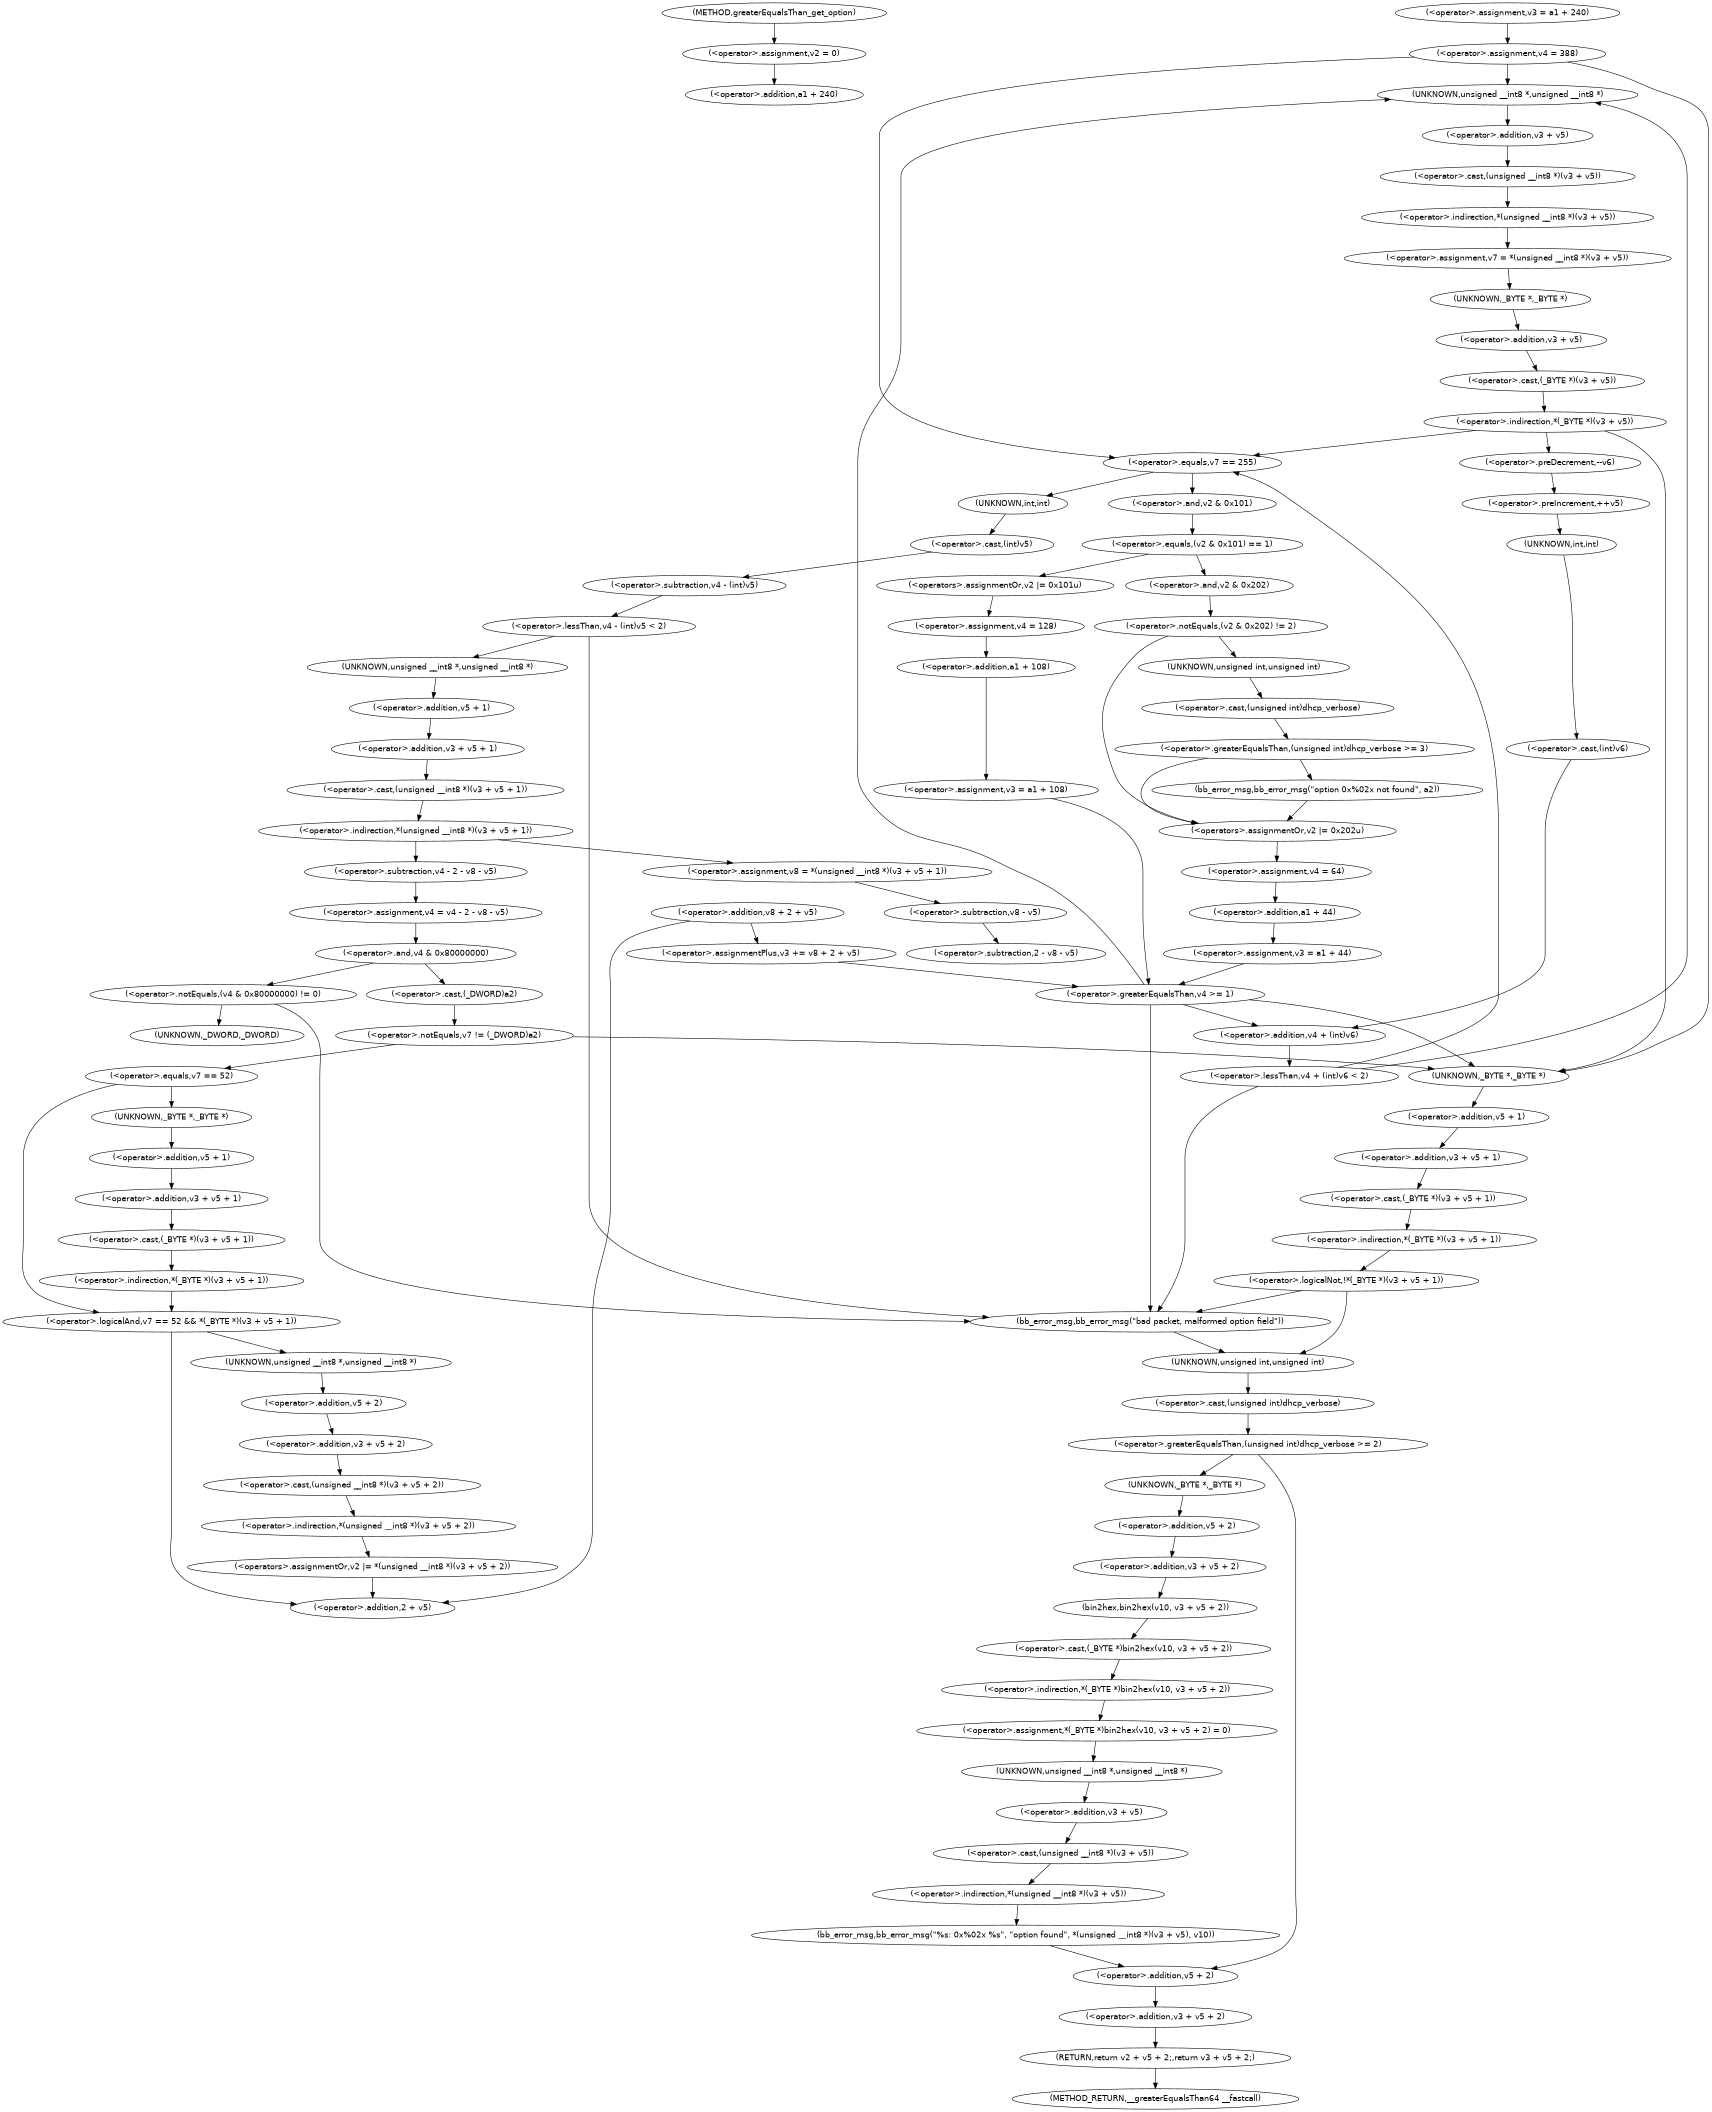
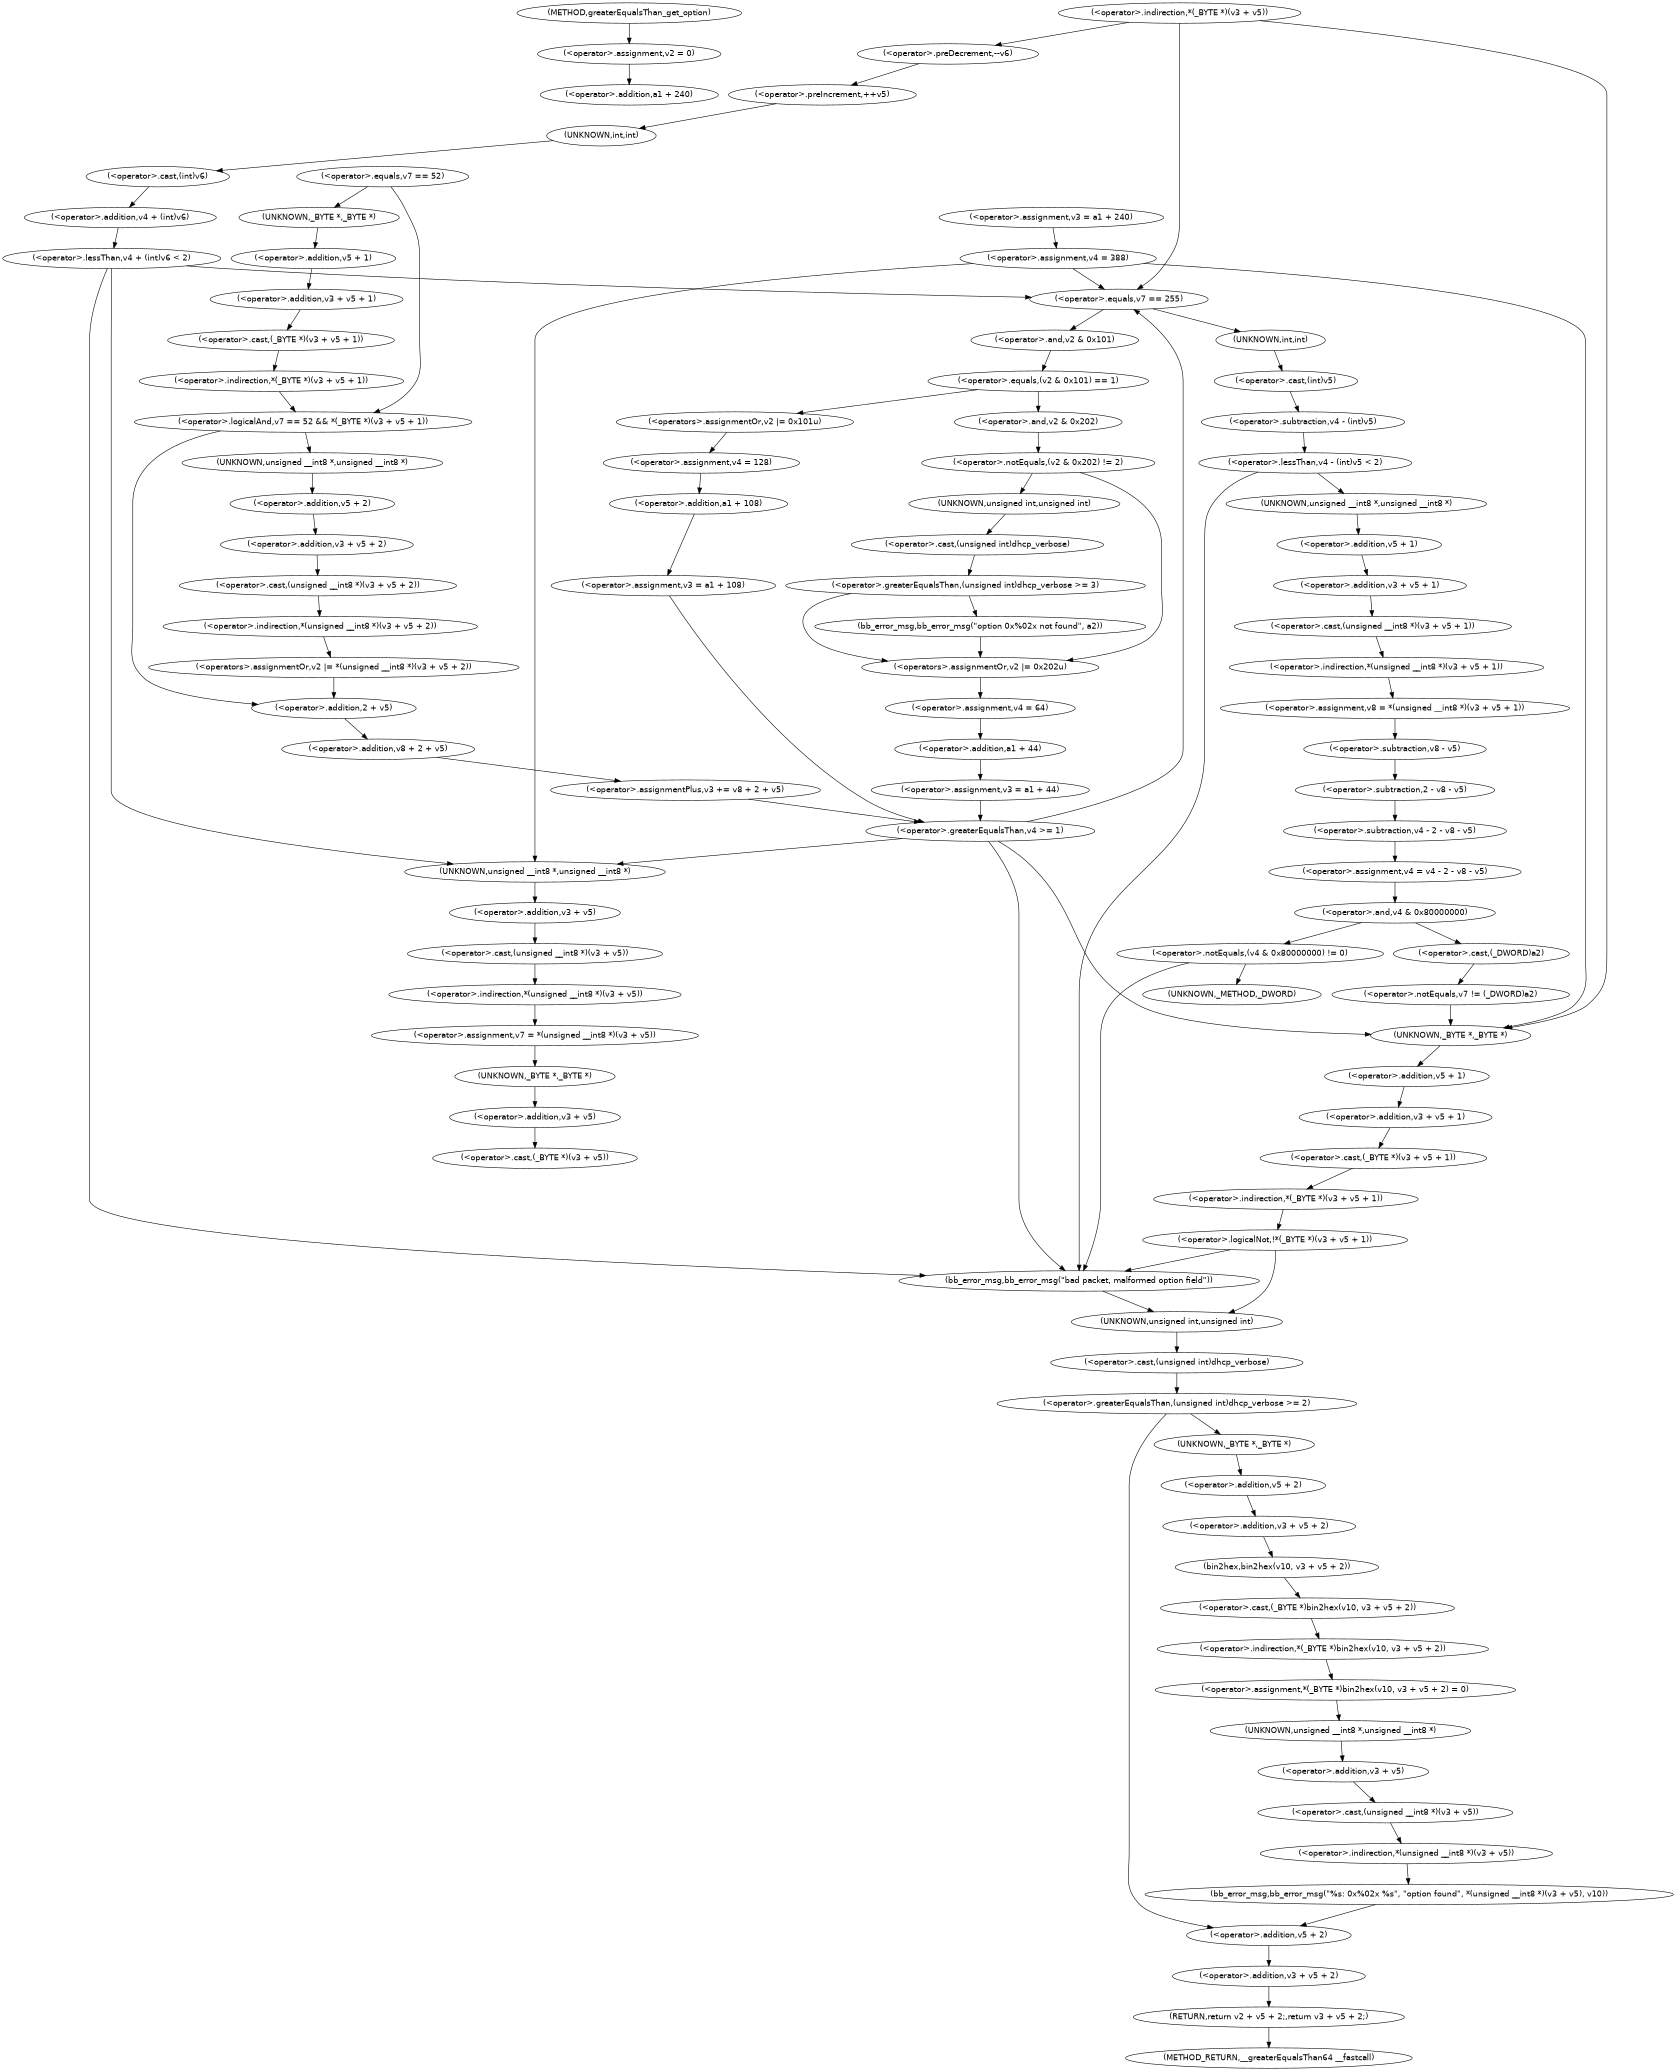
edge "(<operator>.cast,(_BYTE *)(v3 + v5))" -> "(<operator>.indirection,*(_BYTE *)(v3 + v5))": removed
edge "(<operator>.indirection,*(unsigned __int8 *)(v3 + v5 + 1))" -> "(<operator>.subtraction,v4 - 2 - v8 - v5)": now "(<operator>.subtraction,2 - v8 - v5)" -> "(<operator>.subtraction,v4 - 2 - v8 - v5)"
edge "(<operator>.greaterEqualsThan,v4 >= 1)" -> "(<operator>.addition,v4 + (int)v6)": now "(<operator>.greaterEqualsThan,v4 >= 1)" -> "(<operator>.equals,v7 == 255)"
node "(UNKNOWN,_DWORD,_DWORD)": label "(UNKNOWN,_DWORD,_DWORD)" -> "(UNKNOWN,_METHOD,_DWORD)"
edge "(<operator>.notEquals,v7 != (_DWORD)a2)" -> "(<operator>.equals,v7 == 52)": removed
edge "(<operator>.addition,v8 + 2 + v5)" -> "(<operator>.addition,2 + v5)": reversed
